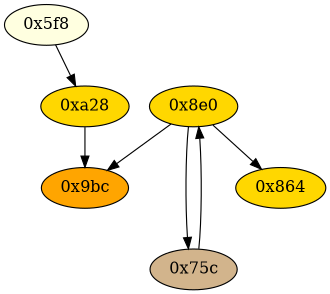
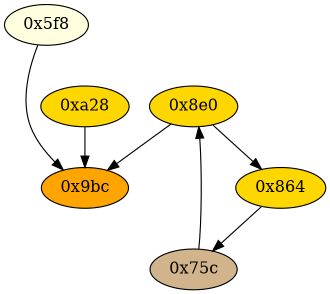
edge "0x5f8" -> "0xa28": now "0x5f8" -> "0x9bc"
edge "0x8e0" -> "0x75c": now "0x864" -> "0x75c"
